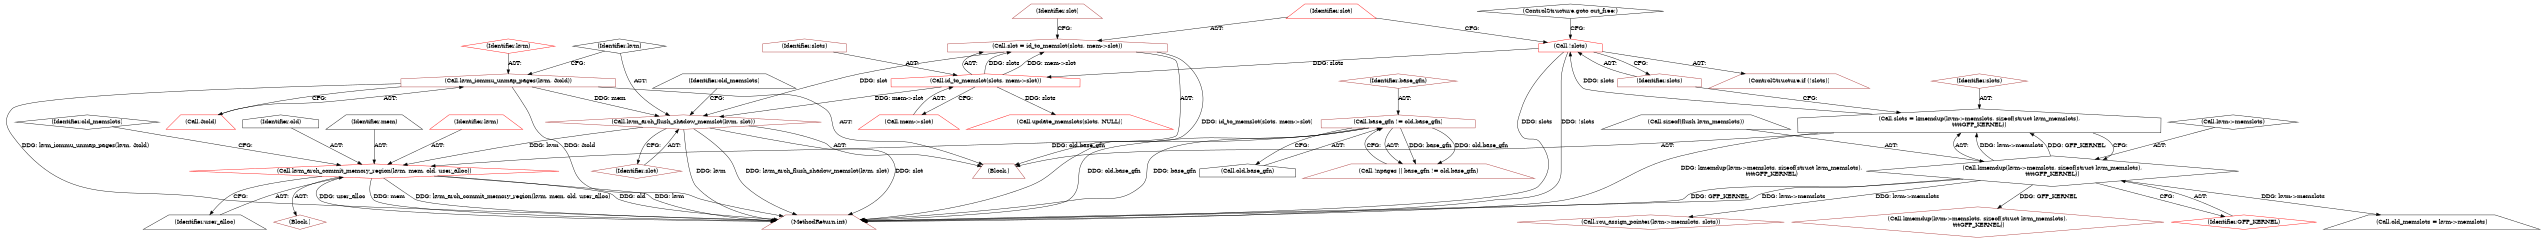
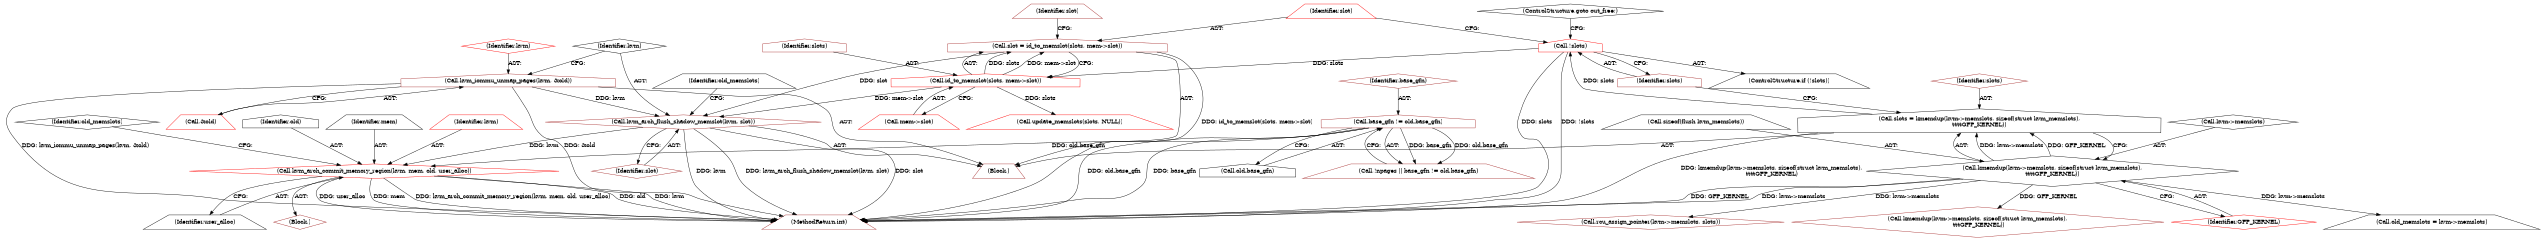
edge "(Call,slot = id_to_memslot(slots, mem->slot))" -> "(Call,id_to_memslot(slots, mem->slot))": added, label "CFG:"
node "(ControlStructure,if (!slots))": color brown -> black
edge "(Call,kvm_iommu_unmap_pages(kvm, &old))" -> "(Call,kvm_arch_flush_shadow_memslot(kvm, slot))": label "DDG: mem" -> "DDG: kvm"
